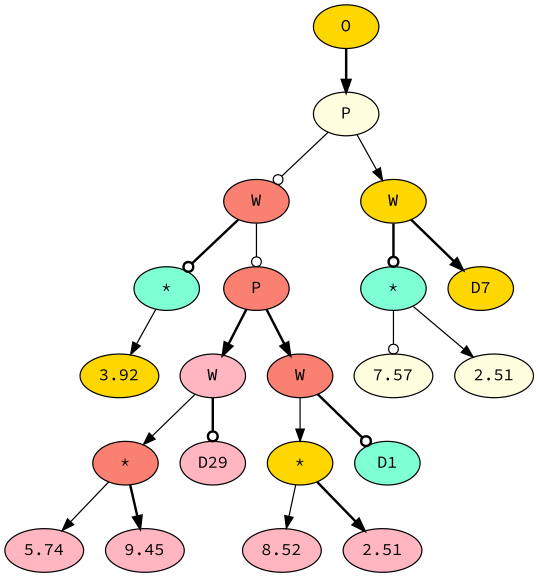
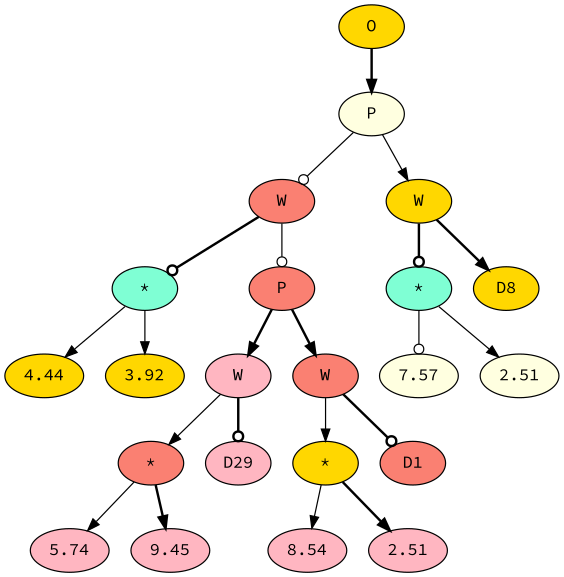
node "D7": label "D7" -> "D8"
node "4.44": added
node "D1": fillcolor aquamarine -> salmon
node "8.52": label "8.52" -> "8.54"
